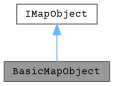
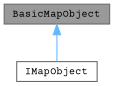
edge "BasicMapObject" -> "IMapObject": reversed
